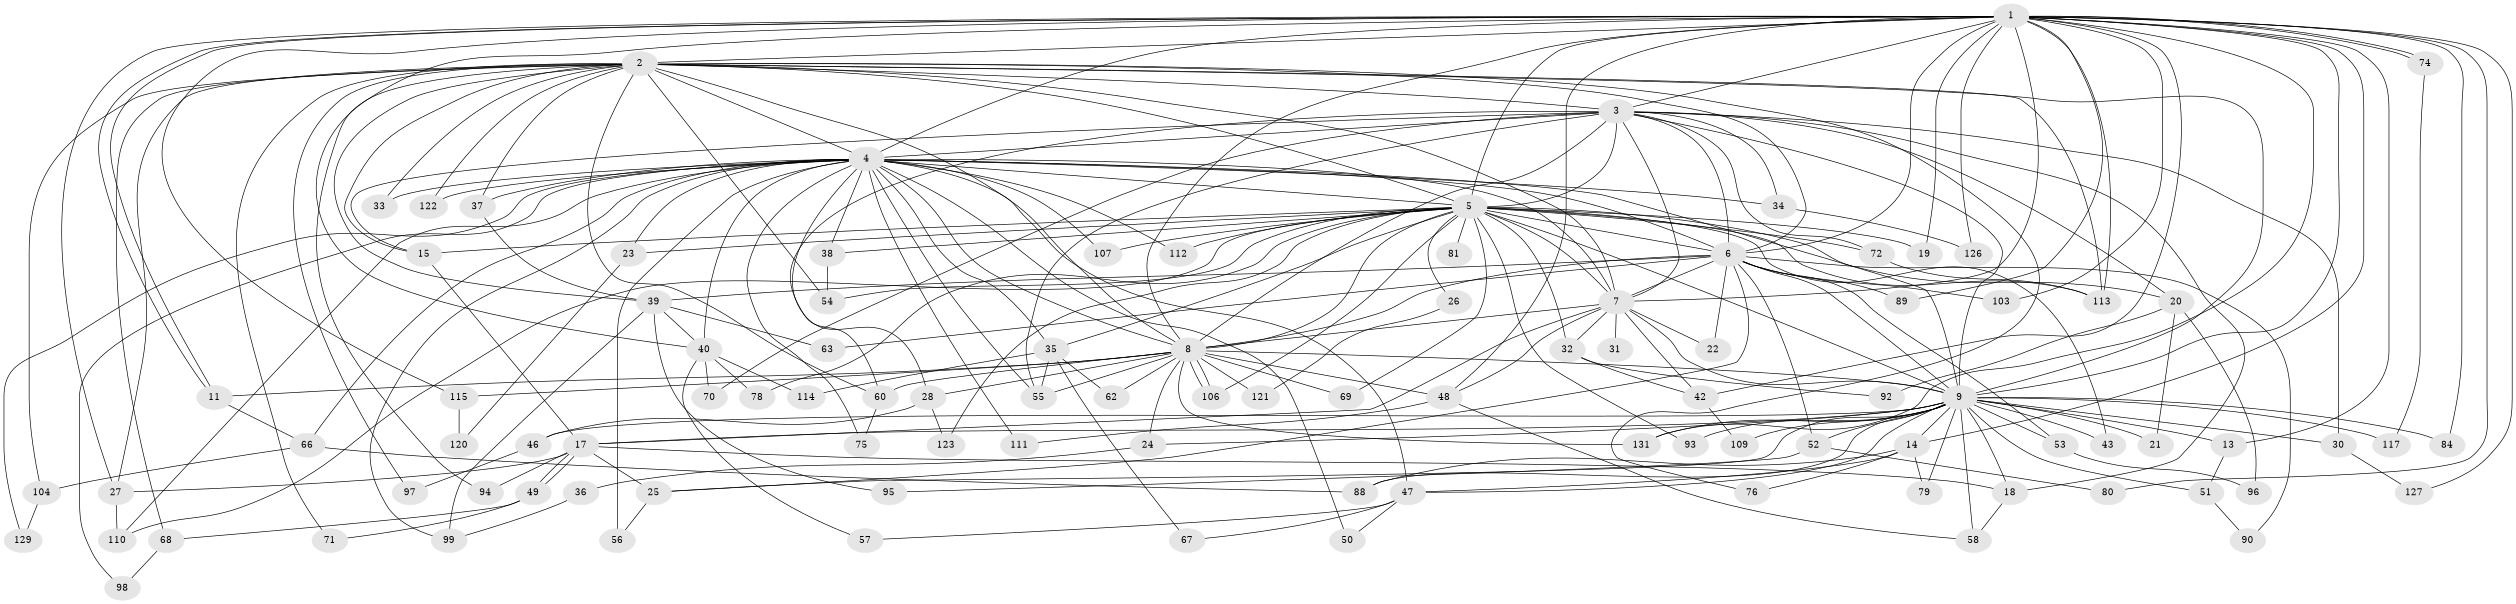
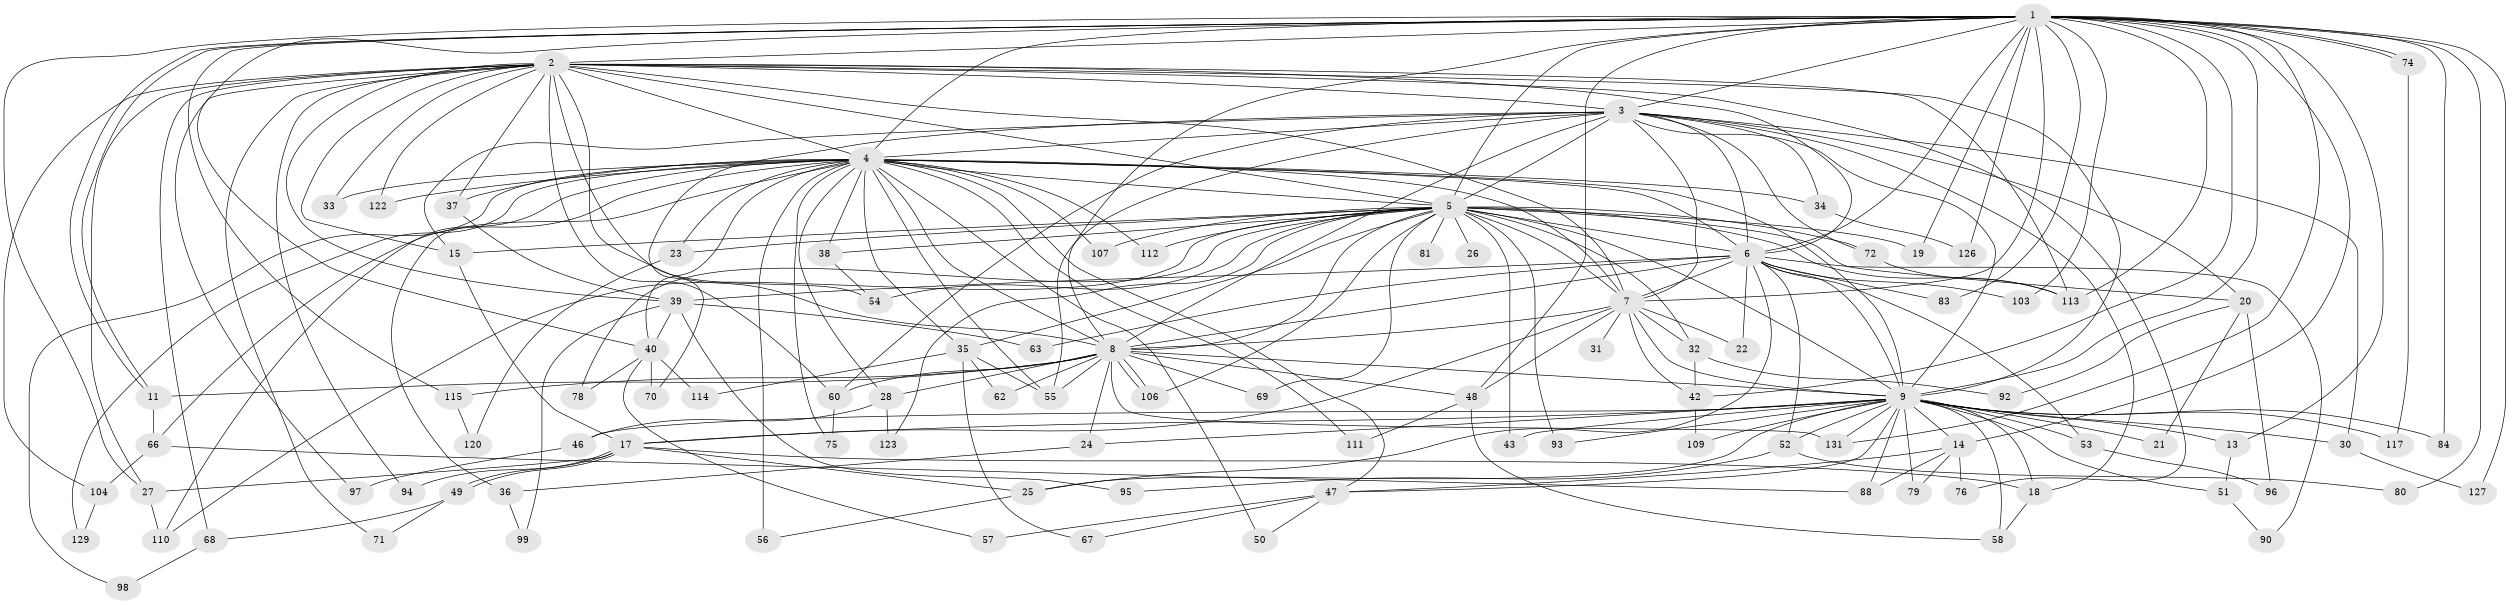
edge "4" -- "99": now "4" -- "36"
node "89": label "89" -> "83"
node "121": removed
